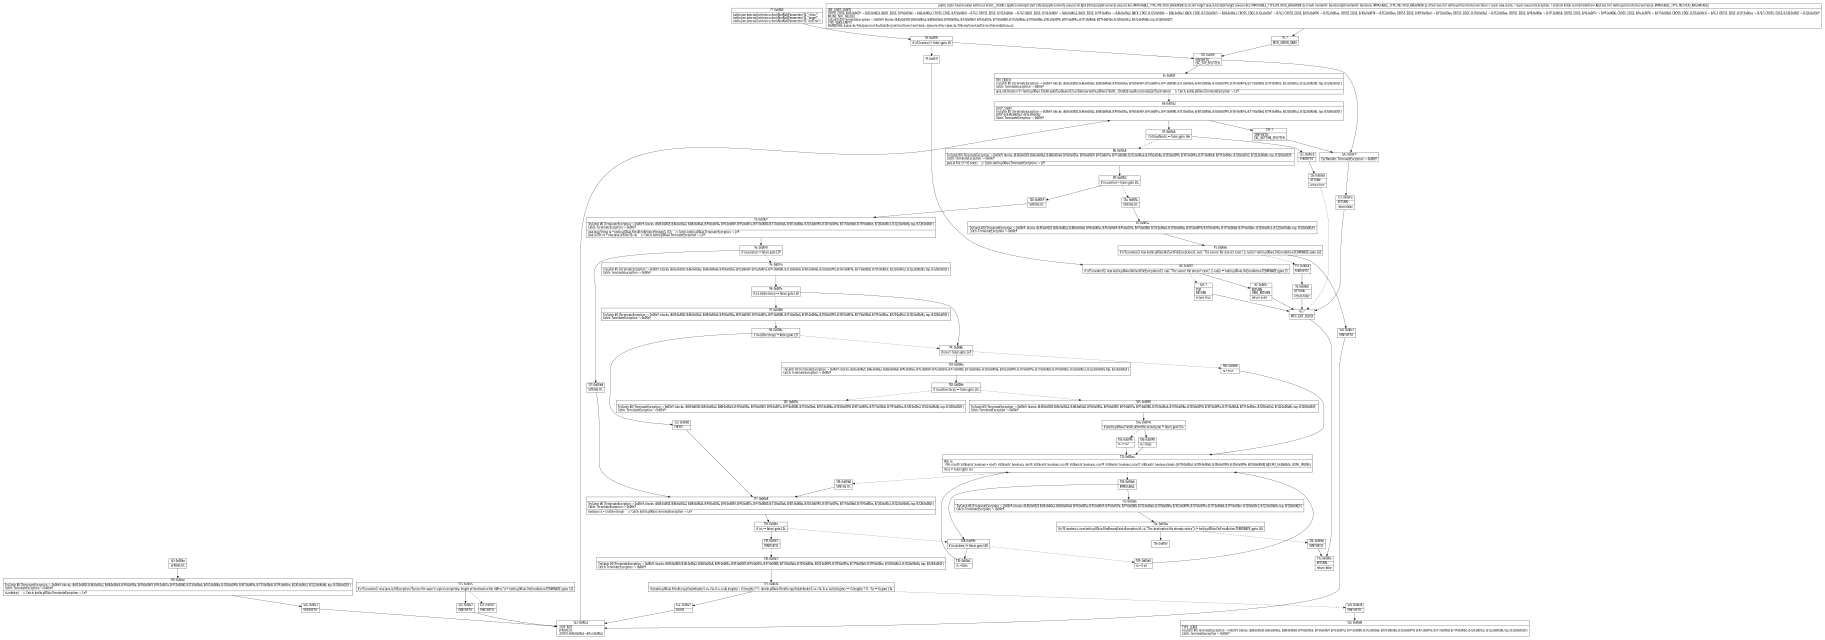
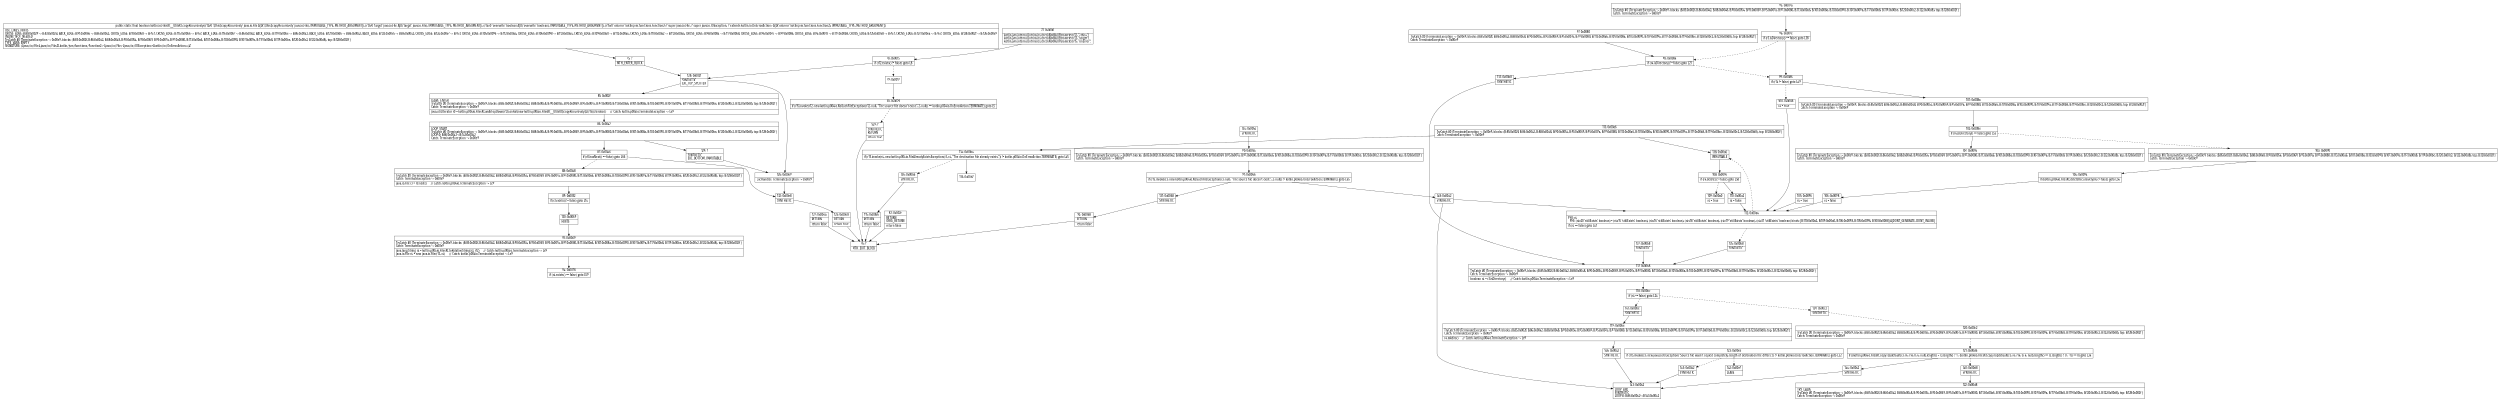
node "75: ?": text "MTH_ENTER_VARS" -> "MTH_ENTER_BLOCK"
node "85: 0x002f": text "TRY_ENTER" -> "LEAVE_ENTER"
edge "85: 0x002f" -> "86: 0x0042": style dashed -> solid
node "129: ?": text "EXC_BOTTOM_SPLITTER" -> "EXC_BOTTOM_IMMUTABLE"
edge "143: 0x0042" -> "86: 0x0042": removed
edge "126: 0x00e9" -> "127: 0x00ea": now "126: 0x00e9" -> "132: 0x00e8"
node "89: 0x0052": text "if (r4.exists() != false) goto L14" -> "if (r3.exists() != false) goto L14"
edge "89: 0x0052" -> "134: 0x0054": removed
node "130: 0x0069": text "SYNTHETIC" -> "HINTS"
edge "125: 0x00e8" -> "76: ?": style dashed -> solid
edge "94: 0x0078" -> "95: 0x007a": removed
edge "91: 0x0066" -> "131: 0x0068": style dashed -> solid
edge "94: 0x0078" -> "137: 0x00b8": removed
edge "80: 0x0029" -> "82: 0x002c": removed
node "149: ?": text "TOP" -> "SYNTHETIC"
node "82: 0x002c": text "return exist" -> "return false"
edge "96: 0x007e" -> "97: 0x0080": now "96: 0x007e" -> "98: 0x0084"
node "99: 0x0086": text "if (r44 != false) goto L49" -> "if (r14 != false) goto L49"
edge "102: 0x008e" -> "107: 0x009a": style dashed -> solid
node "133: 0x00b8": text "CROSS" -> "SYNTHETIC"
edge "104: 0x0094" -> "105: 0x0096": removed
edge "76: ?" -> "115: 0x00b6": reversed
edge "138: 0x00a6" -> "113: 0x00a6": reversed
edge "118: 0x00bc" -> "139: 0x00c2": style solid -> dashed
edge "118: 0x00bc" -> "108: 0x009e": now "118: 0x00bc" -> "141: 0x00be"
edge "109: 0x00a0" -> "112: 0x00a4": now "148: 0x0042" -> "112: 0x00a4"
edge "120: 0x00c2" -> "121: 0x00d6": style solid -> dashed
edge "123: 0x00e5" -> "145: 0x0042": style solid -> dashed
node "142: 0x00e7": text "SYNTHETIC" -> "LEAVE"
node "144: 0x0042": text "BLOCK" -> "SYNTHETIC"
node "143: 0x0042": text "LOOP_NOT" -> "LOOP_END"
node "122: 0x00d8": text "TYPE_LEAVE" -> "TRY_LEAVE"
